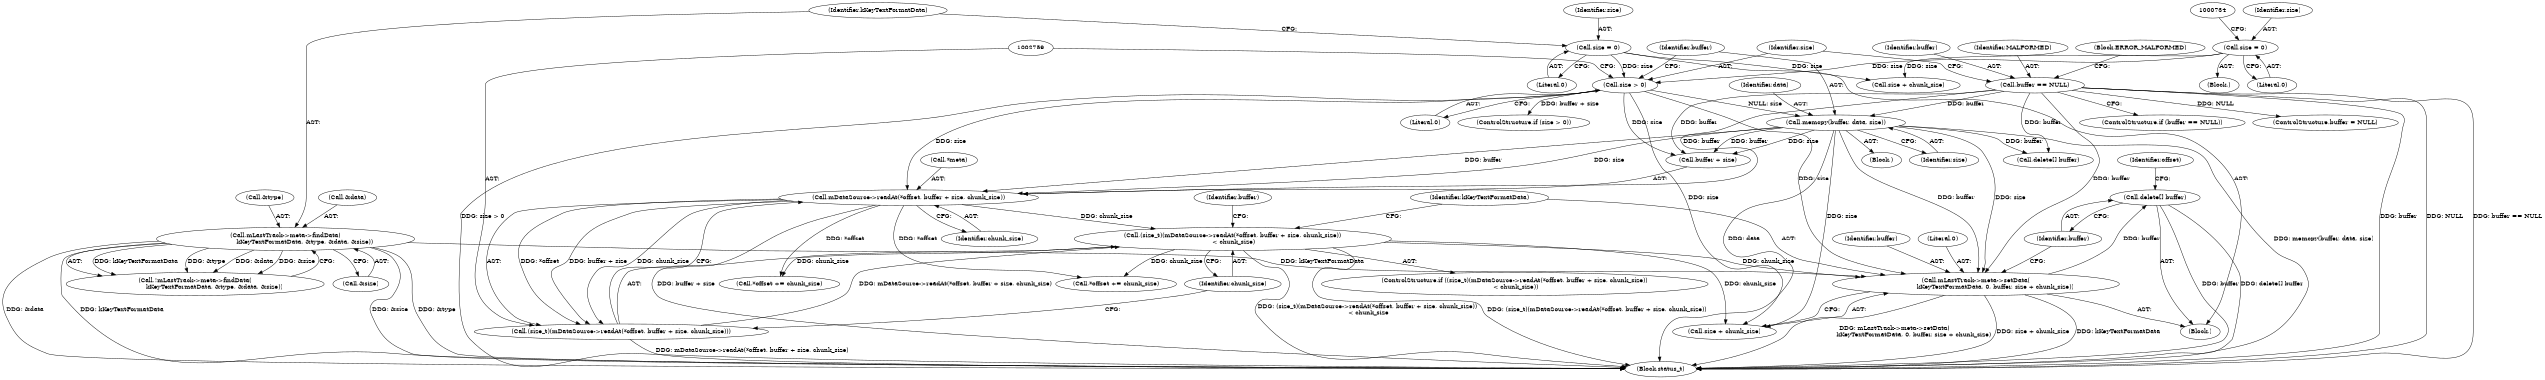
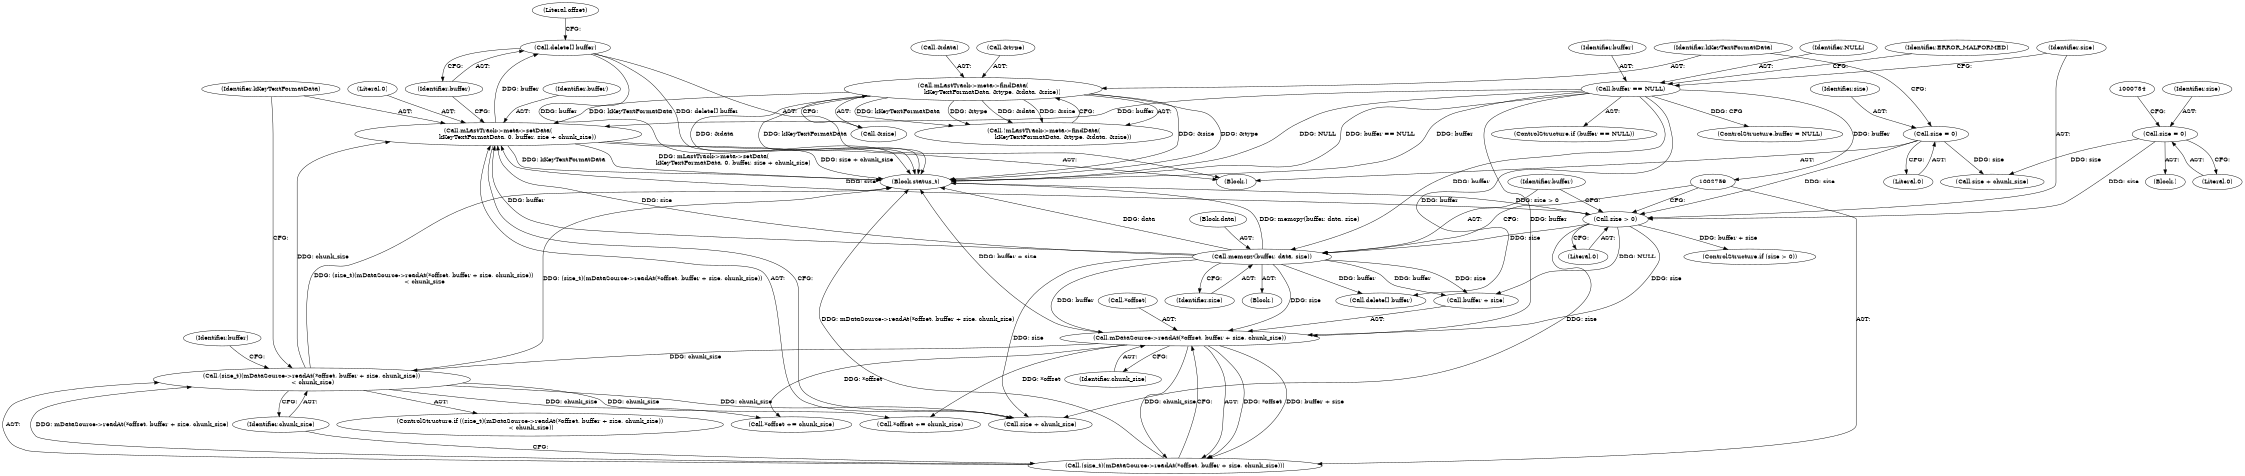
node "(Identifier,MALFORMED)": label "(Identifier,MALFORMED)" -> "(Identifier,NULL)"
node "(Block,ERROR_MALFORMED)": label "(Block,ERROR_MALFORMED)" -> "(Identifier,ERROR_MALFORMED)"
node "(Identifier,data)": label "(Identifier,data)" -> "(Block,data)"
edge "(Call,buffer == NULL)" -> "(Call,buffer + size)": now "(Call,buffer == NULL)" -> "1002759"
edge "(Call,size > 0)" -> "(Call,memcpy(buffer, data, size))": label "NULL: size" -> "DDG: size"
edge "(Call,buffer == NULL)" -> "(ControlStructure,if (buffer == NULL))": label "CFG: " -> "AST: "
edge "(Call,buffer == NULL)" -> "(ControlStructure,buffer = NULL)": label "DDG: NULL" -> "DDG: CFG"
edge "(Call,size > 0)" -> "(Call,buffer + size)": label "DDG: size" -> "DDG: NULL"
node "(Call,*meta)": label "(Call,*meta)" -> "(Call,*offset)"
node "(Identifier,offset)": label "(Identifier,offset)" -> "(Literal,offset)"
edge "1002759" -> "(Call,memcpy(buffer, data, size))": added, label "CFG:"
edge "(Call,size > 0)" -> "(Block,status_t)": reversed
